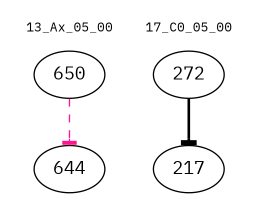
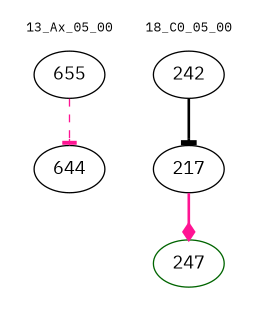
cluster "17_C0_05_00": label "17_C0_05_00" -> "18_C0_05_00"
node "650": label "650" -> "655"
node "272": label "272" -> "242"
node "247": added
